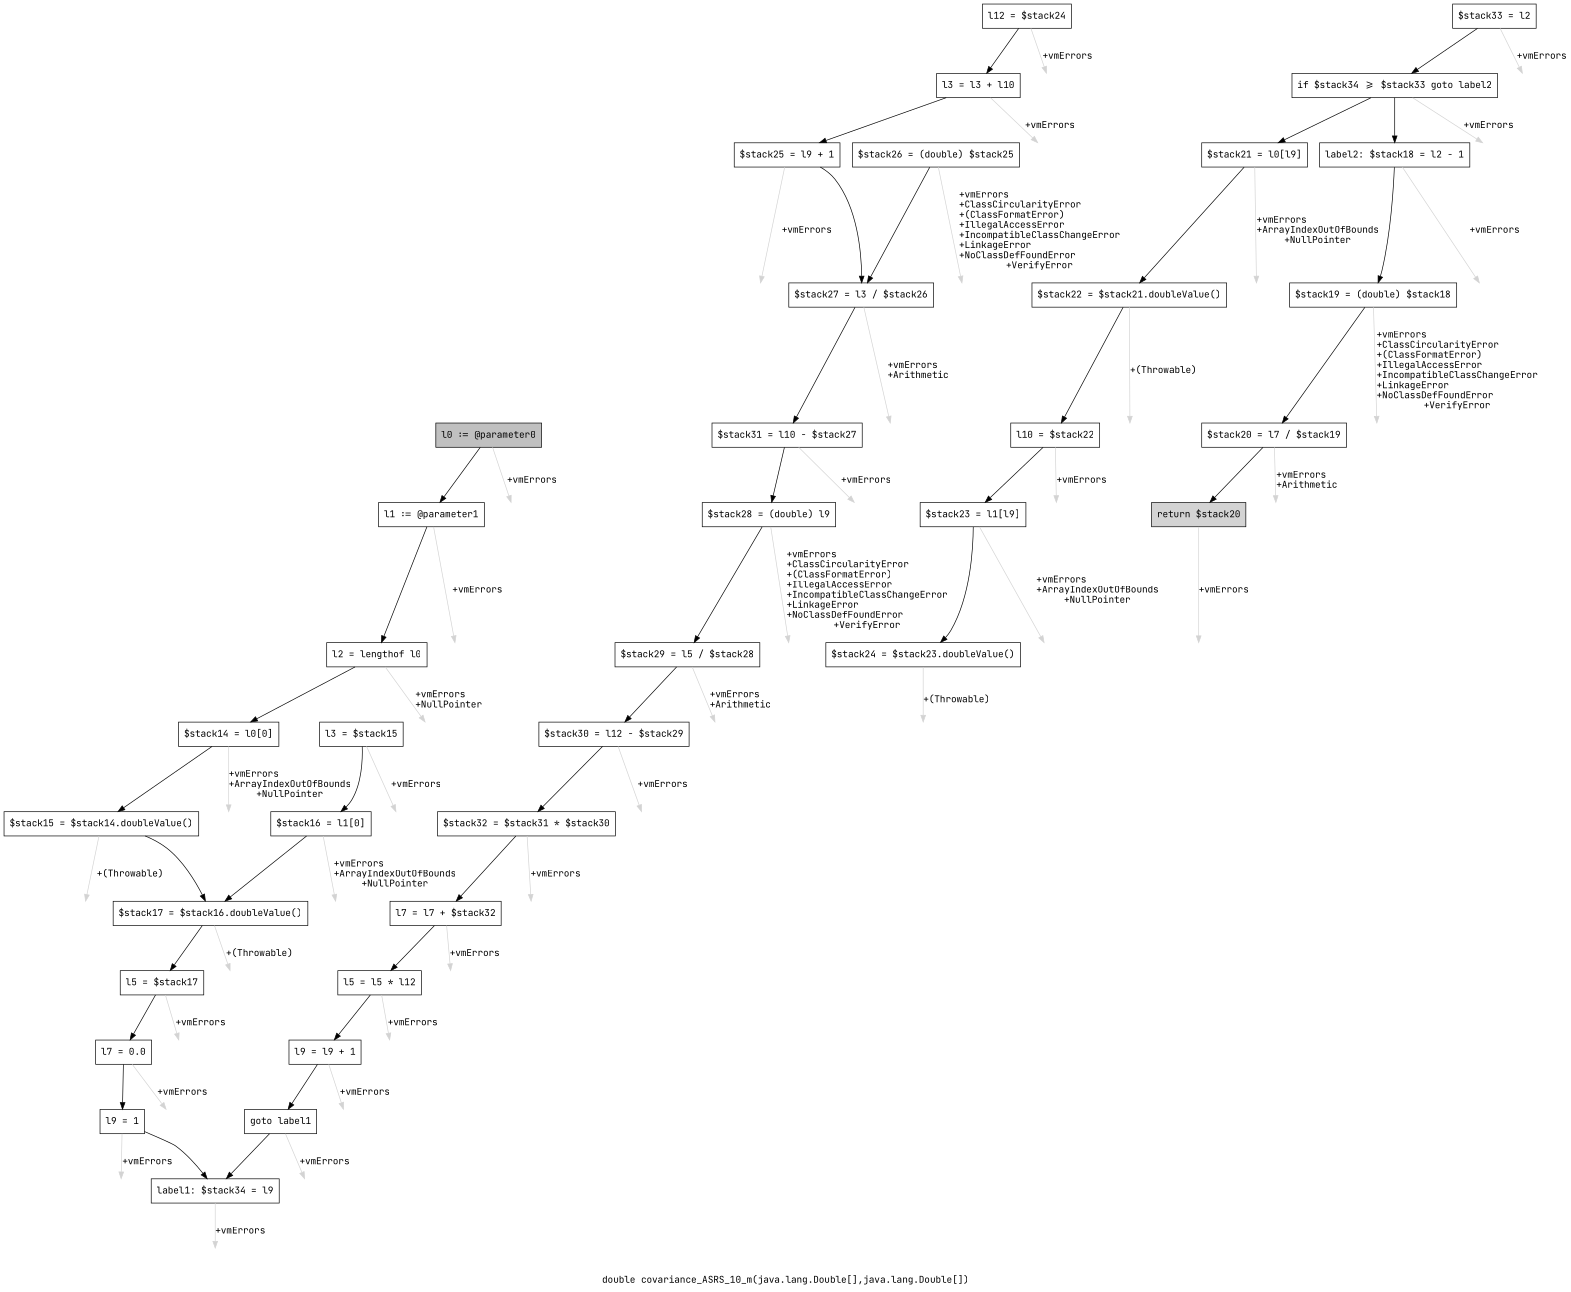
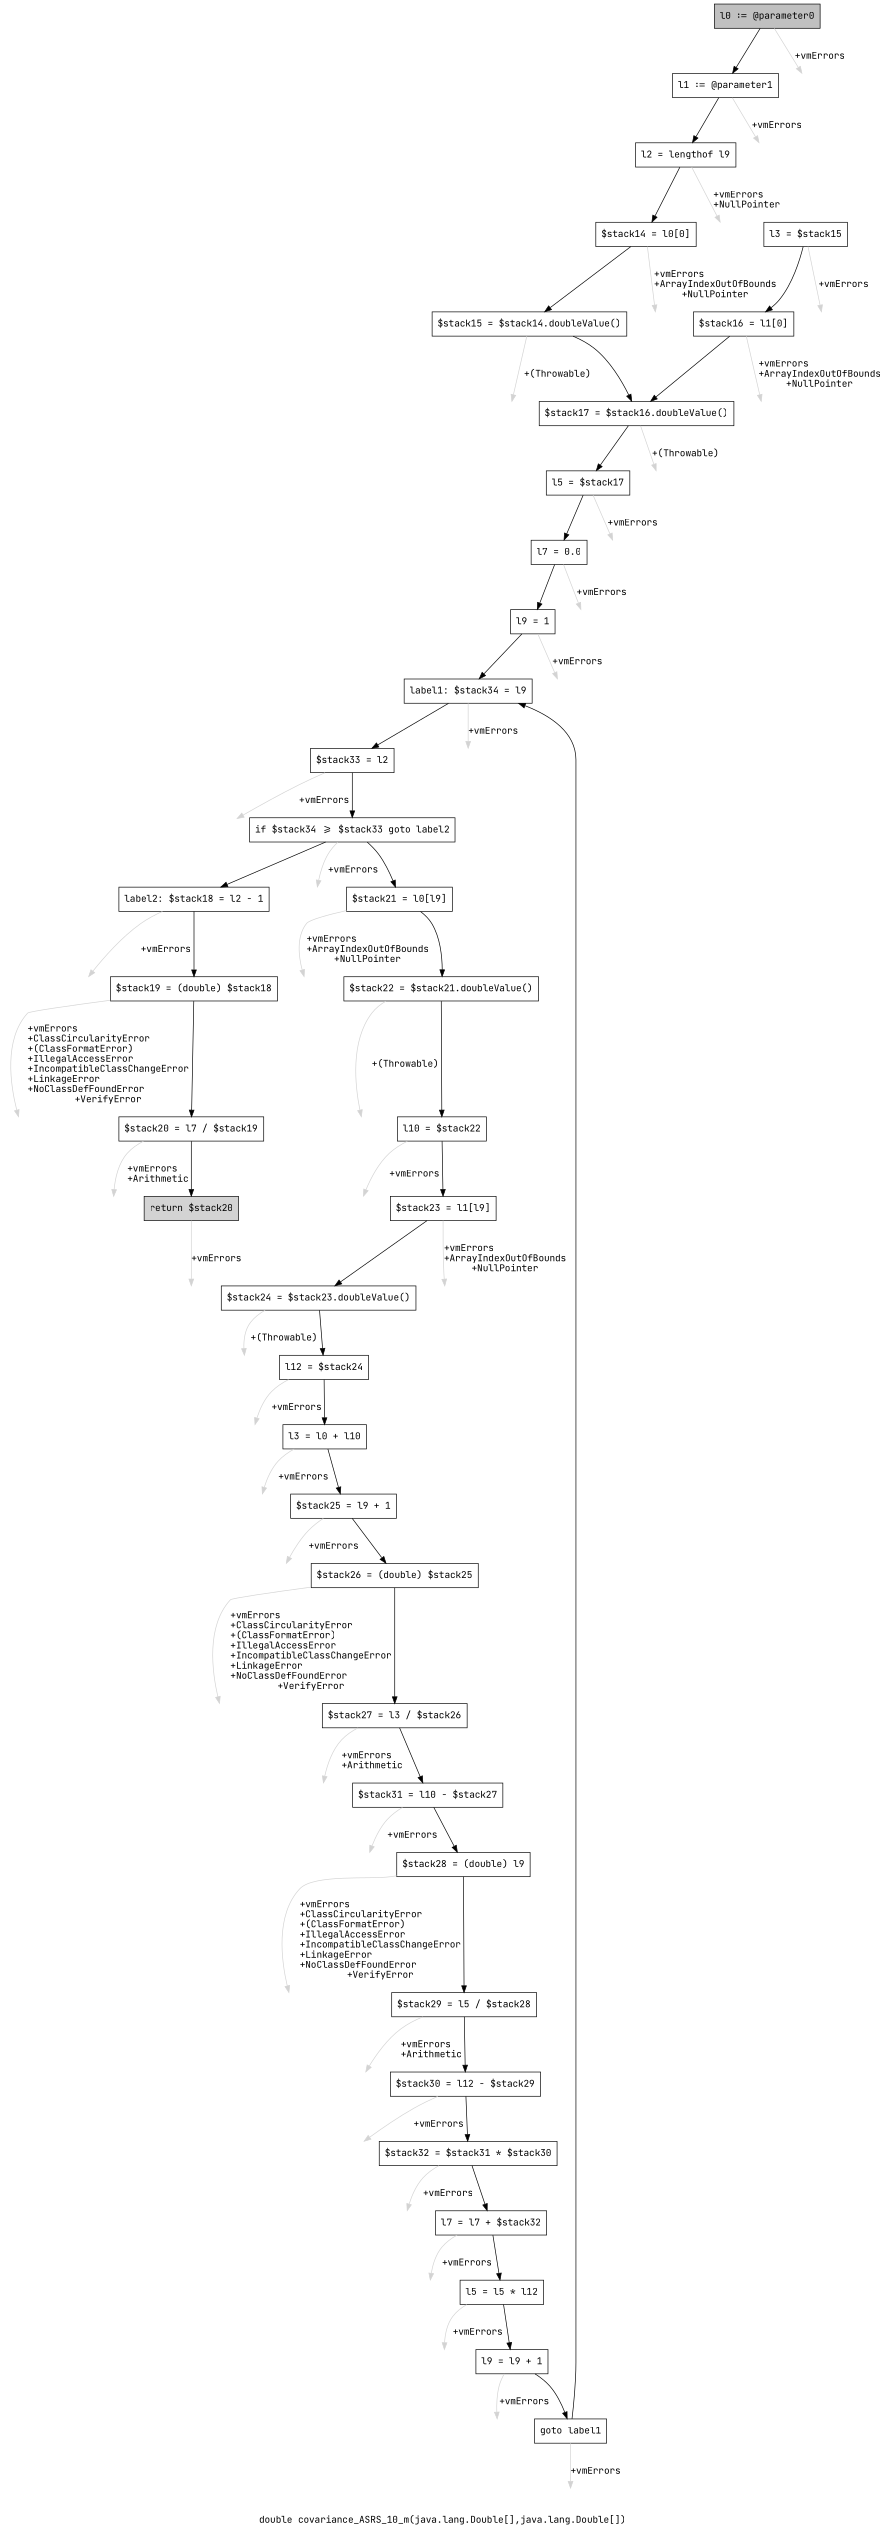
node "l3 = l3 + l10": label "l3 = l3 + l10" -> "l3 = l0 + l10"
edge "$stack25 = l9 + 1" -> "$stack27 = l3 / $stack26": now "$stack25 = l9 + 1" -> "$stack26 = (double) $stack25"
node "l2 = lengthof l0": label "l2 = lengthof l0" -> "l2 = lengthof l9"
edge "label1: $stack34 = l9" -> "$stack33 = l2": added
edge "$stack24 = $stack23.doubleValue()" -> "l12 = $stack24": added
